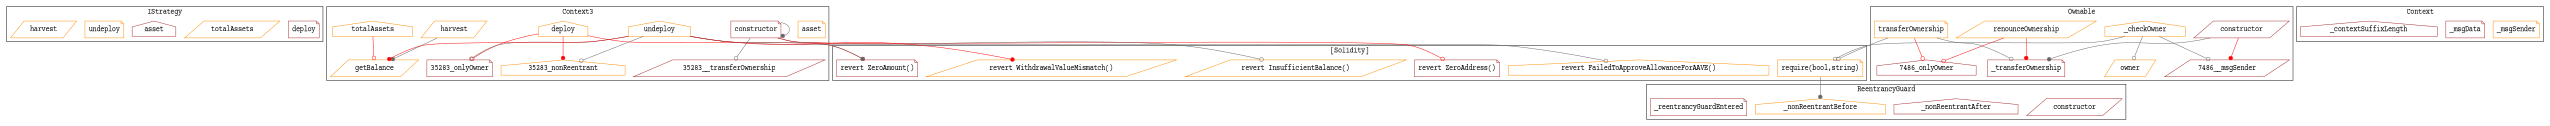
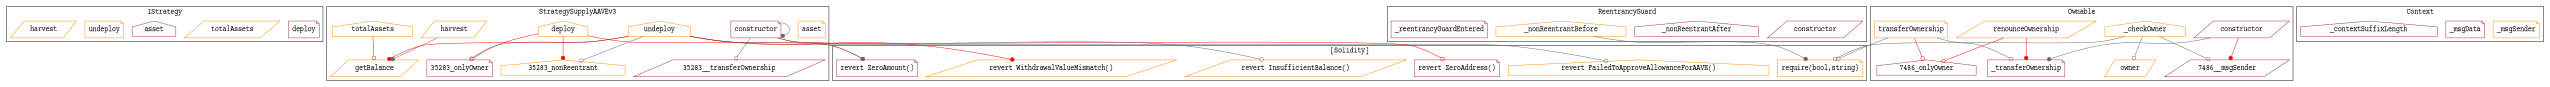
cluster "Context3": label "Context3" -> "StrategySupplyAAVEv3"
edge "require(bool,string)" -> "_nonReentrantBefore": reversed
